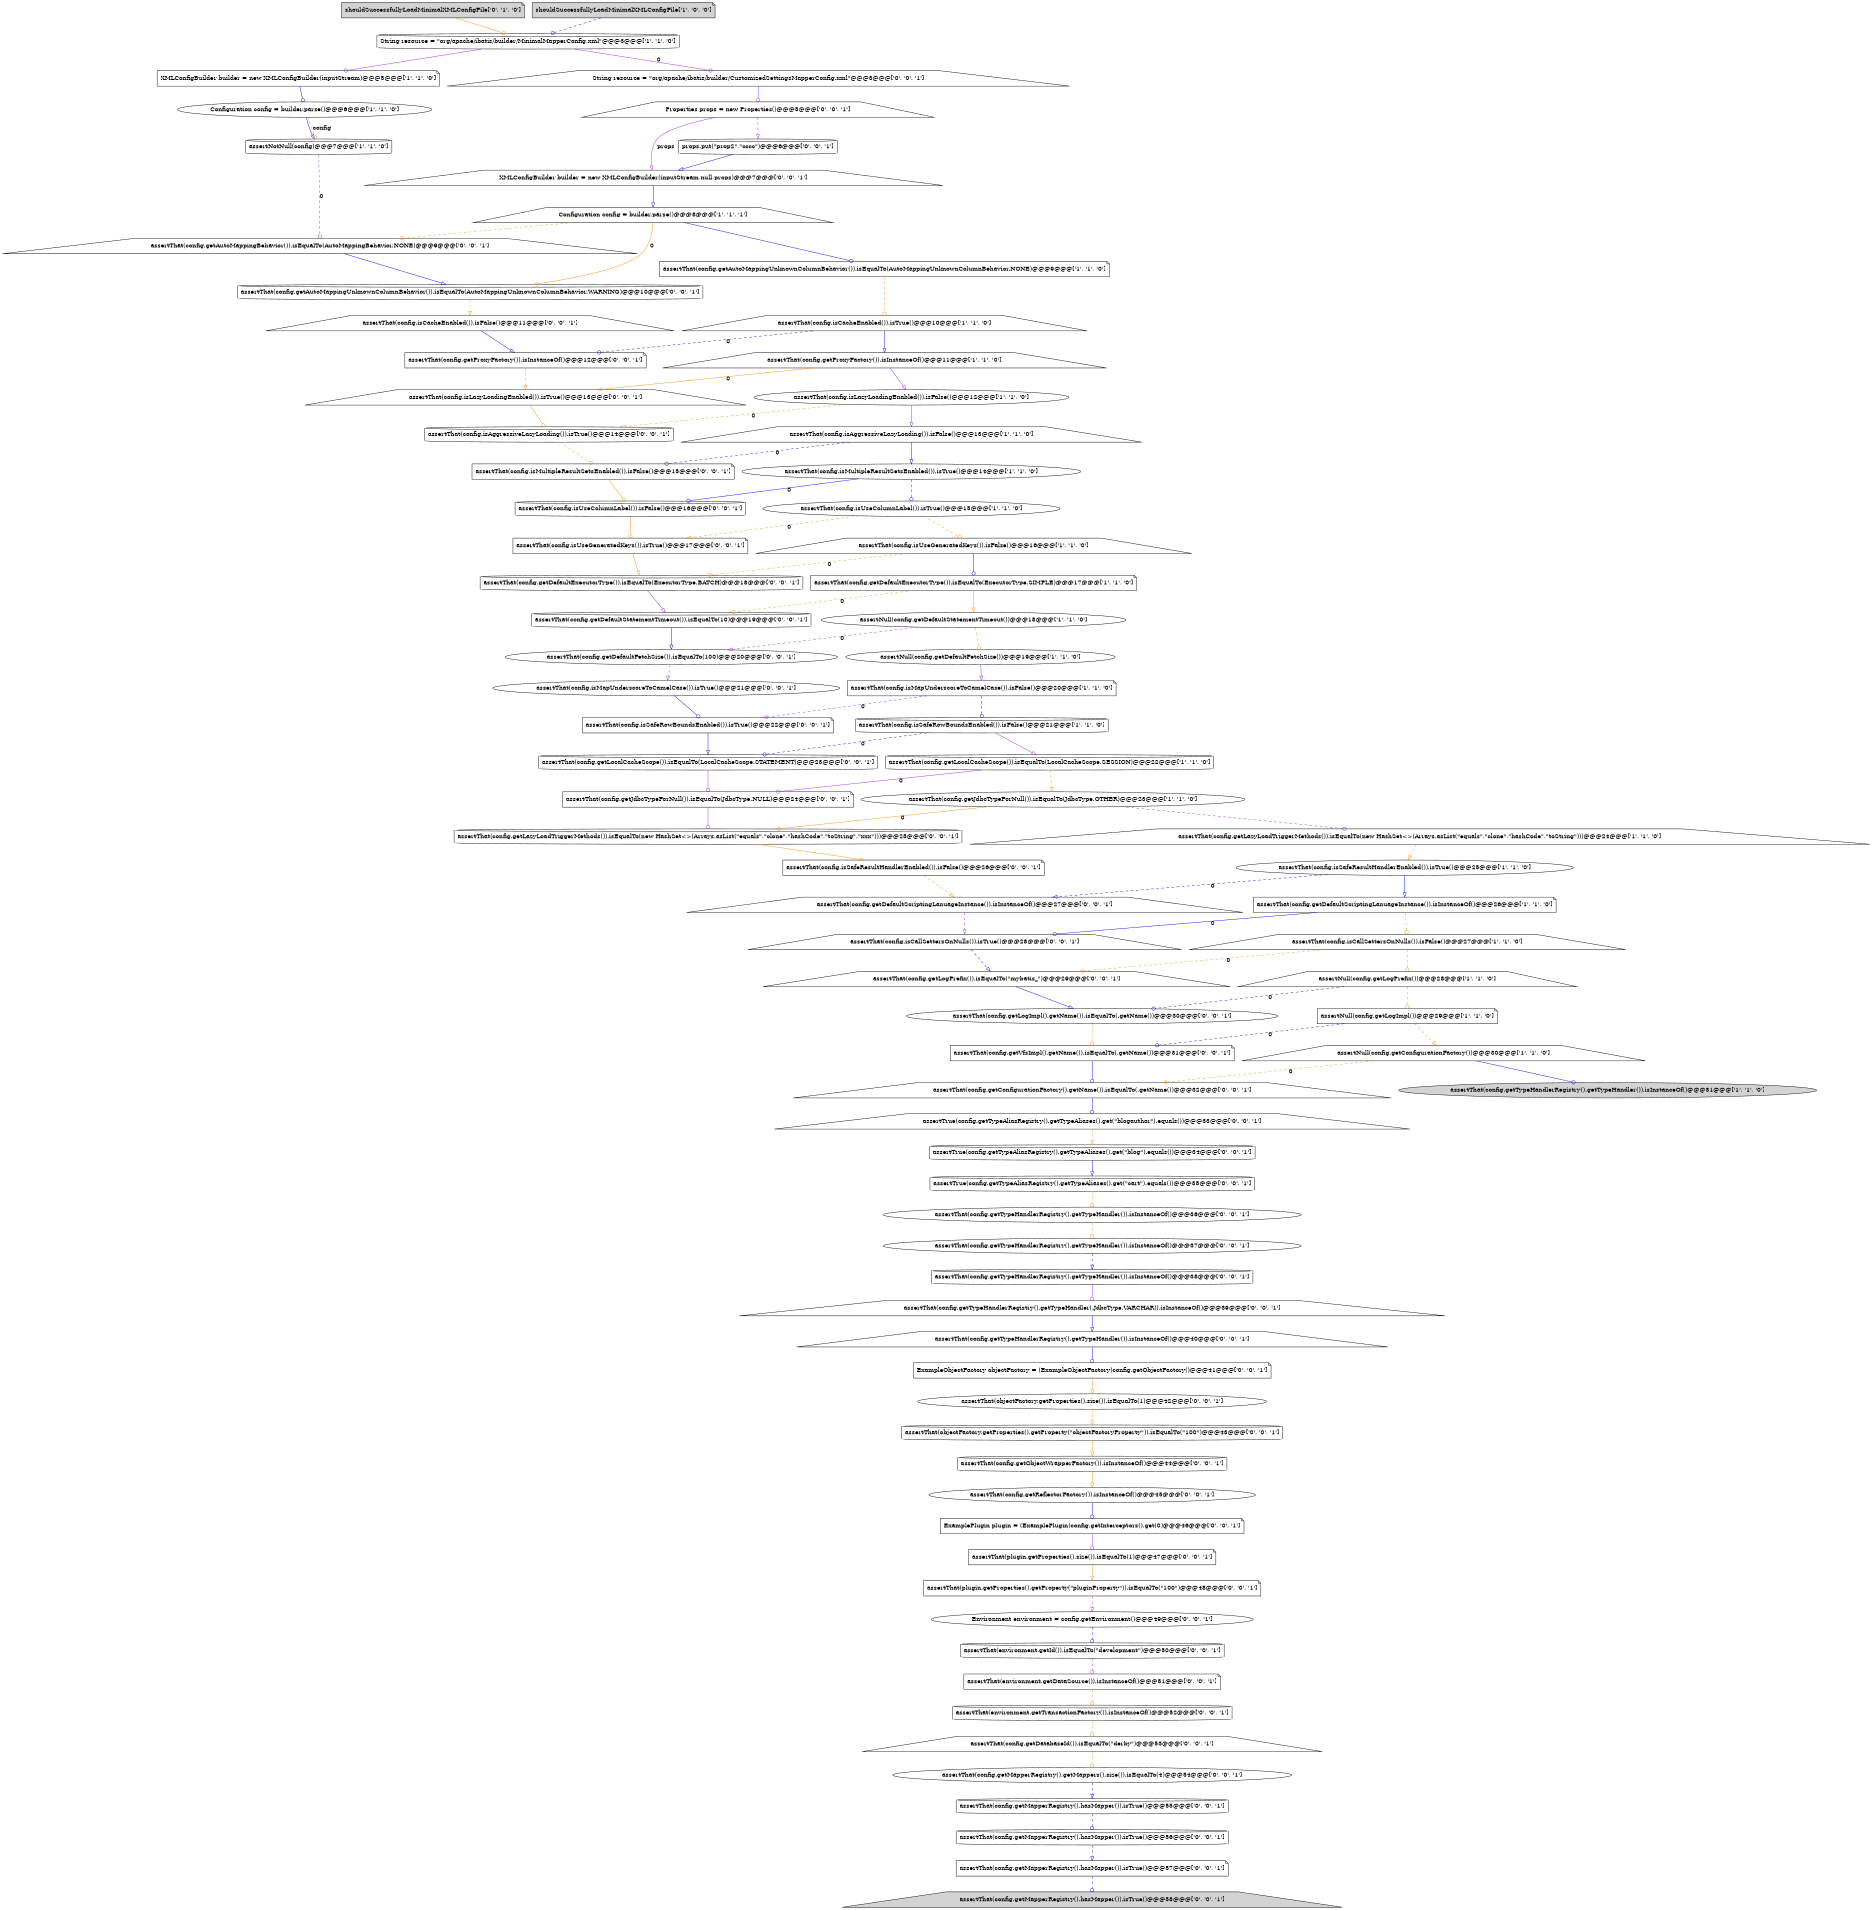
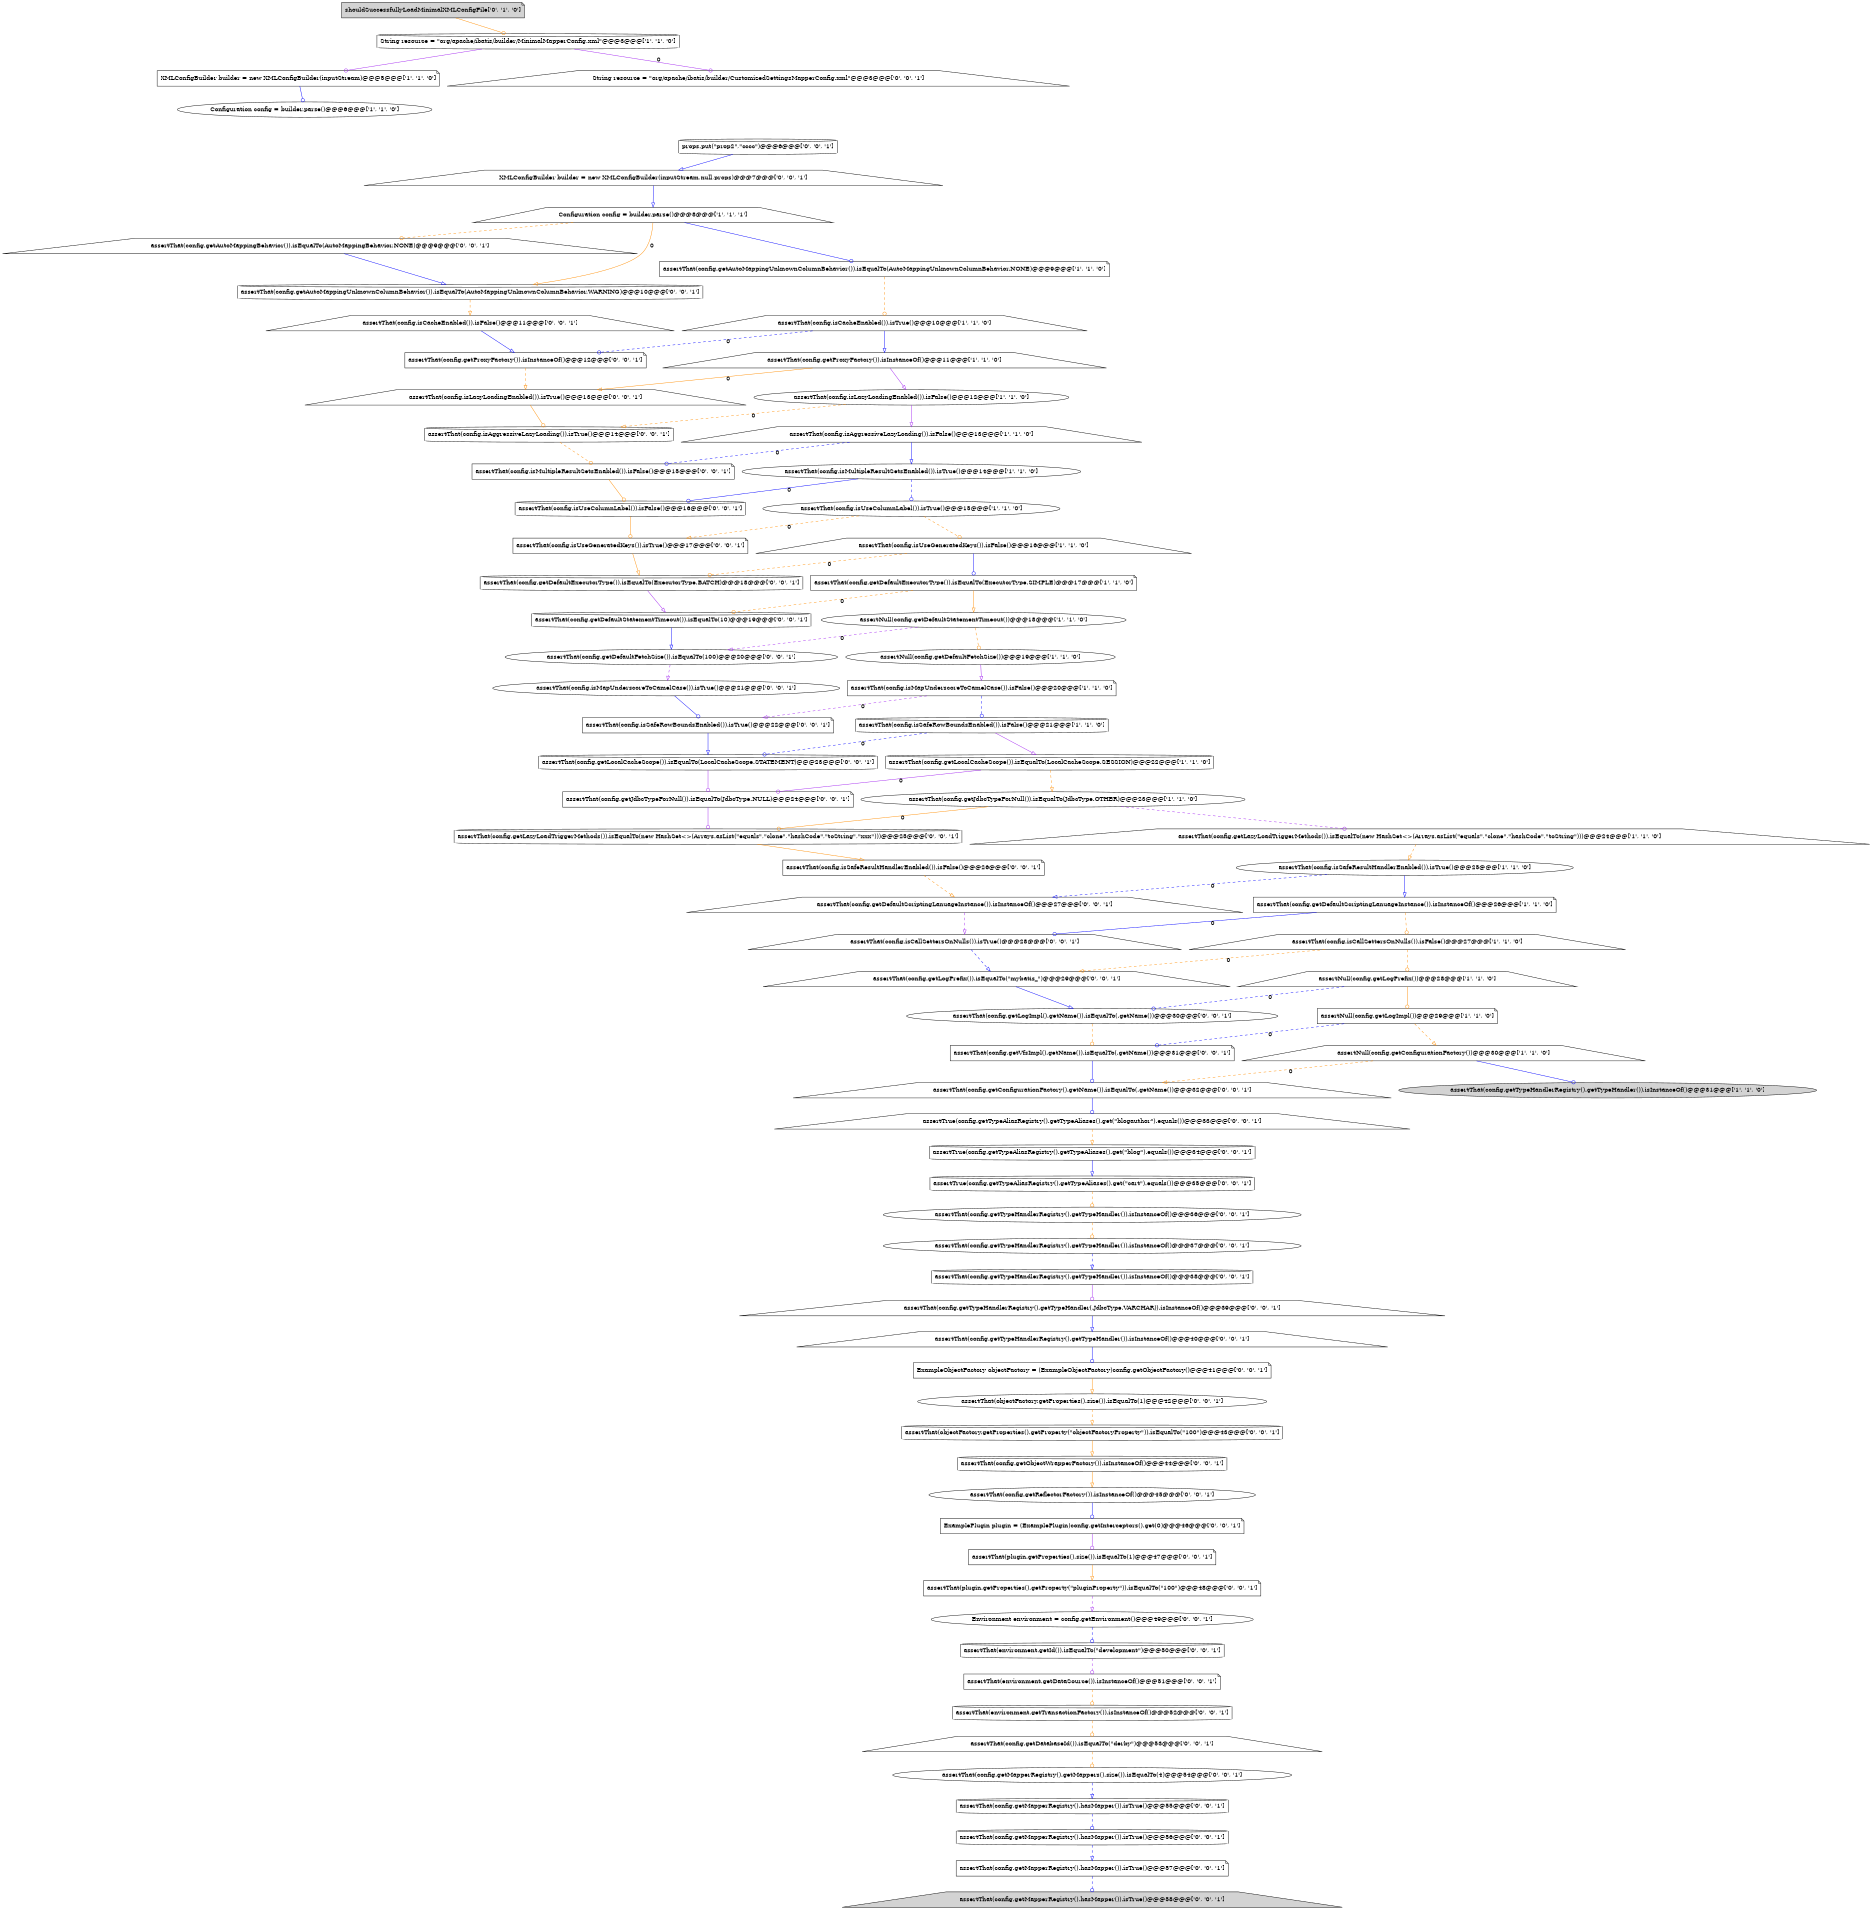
node "shouldSuccessfullyLoadMinimalXMLConfigFile['1', '0', '0']": removed
node "Properties props = new Properties()@@@5@@@['0', '0', '1']": removed
node "assertNotNull(config)@@@7@@@['1', '1', '0']": removed
edge "assertNull(config.getLogPrefix())@@@28@@@['1', '1', '0']" -> "assertNull(config.getLogImpl())@@@29@@@['1', '1', '0']": style dashed -> solid
